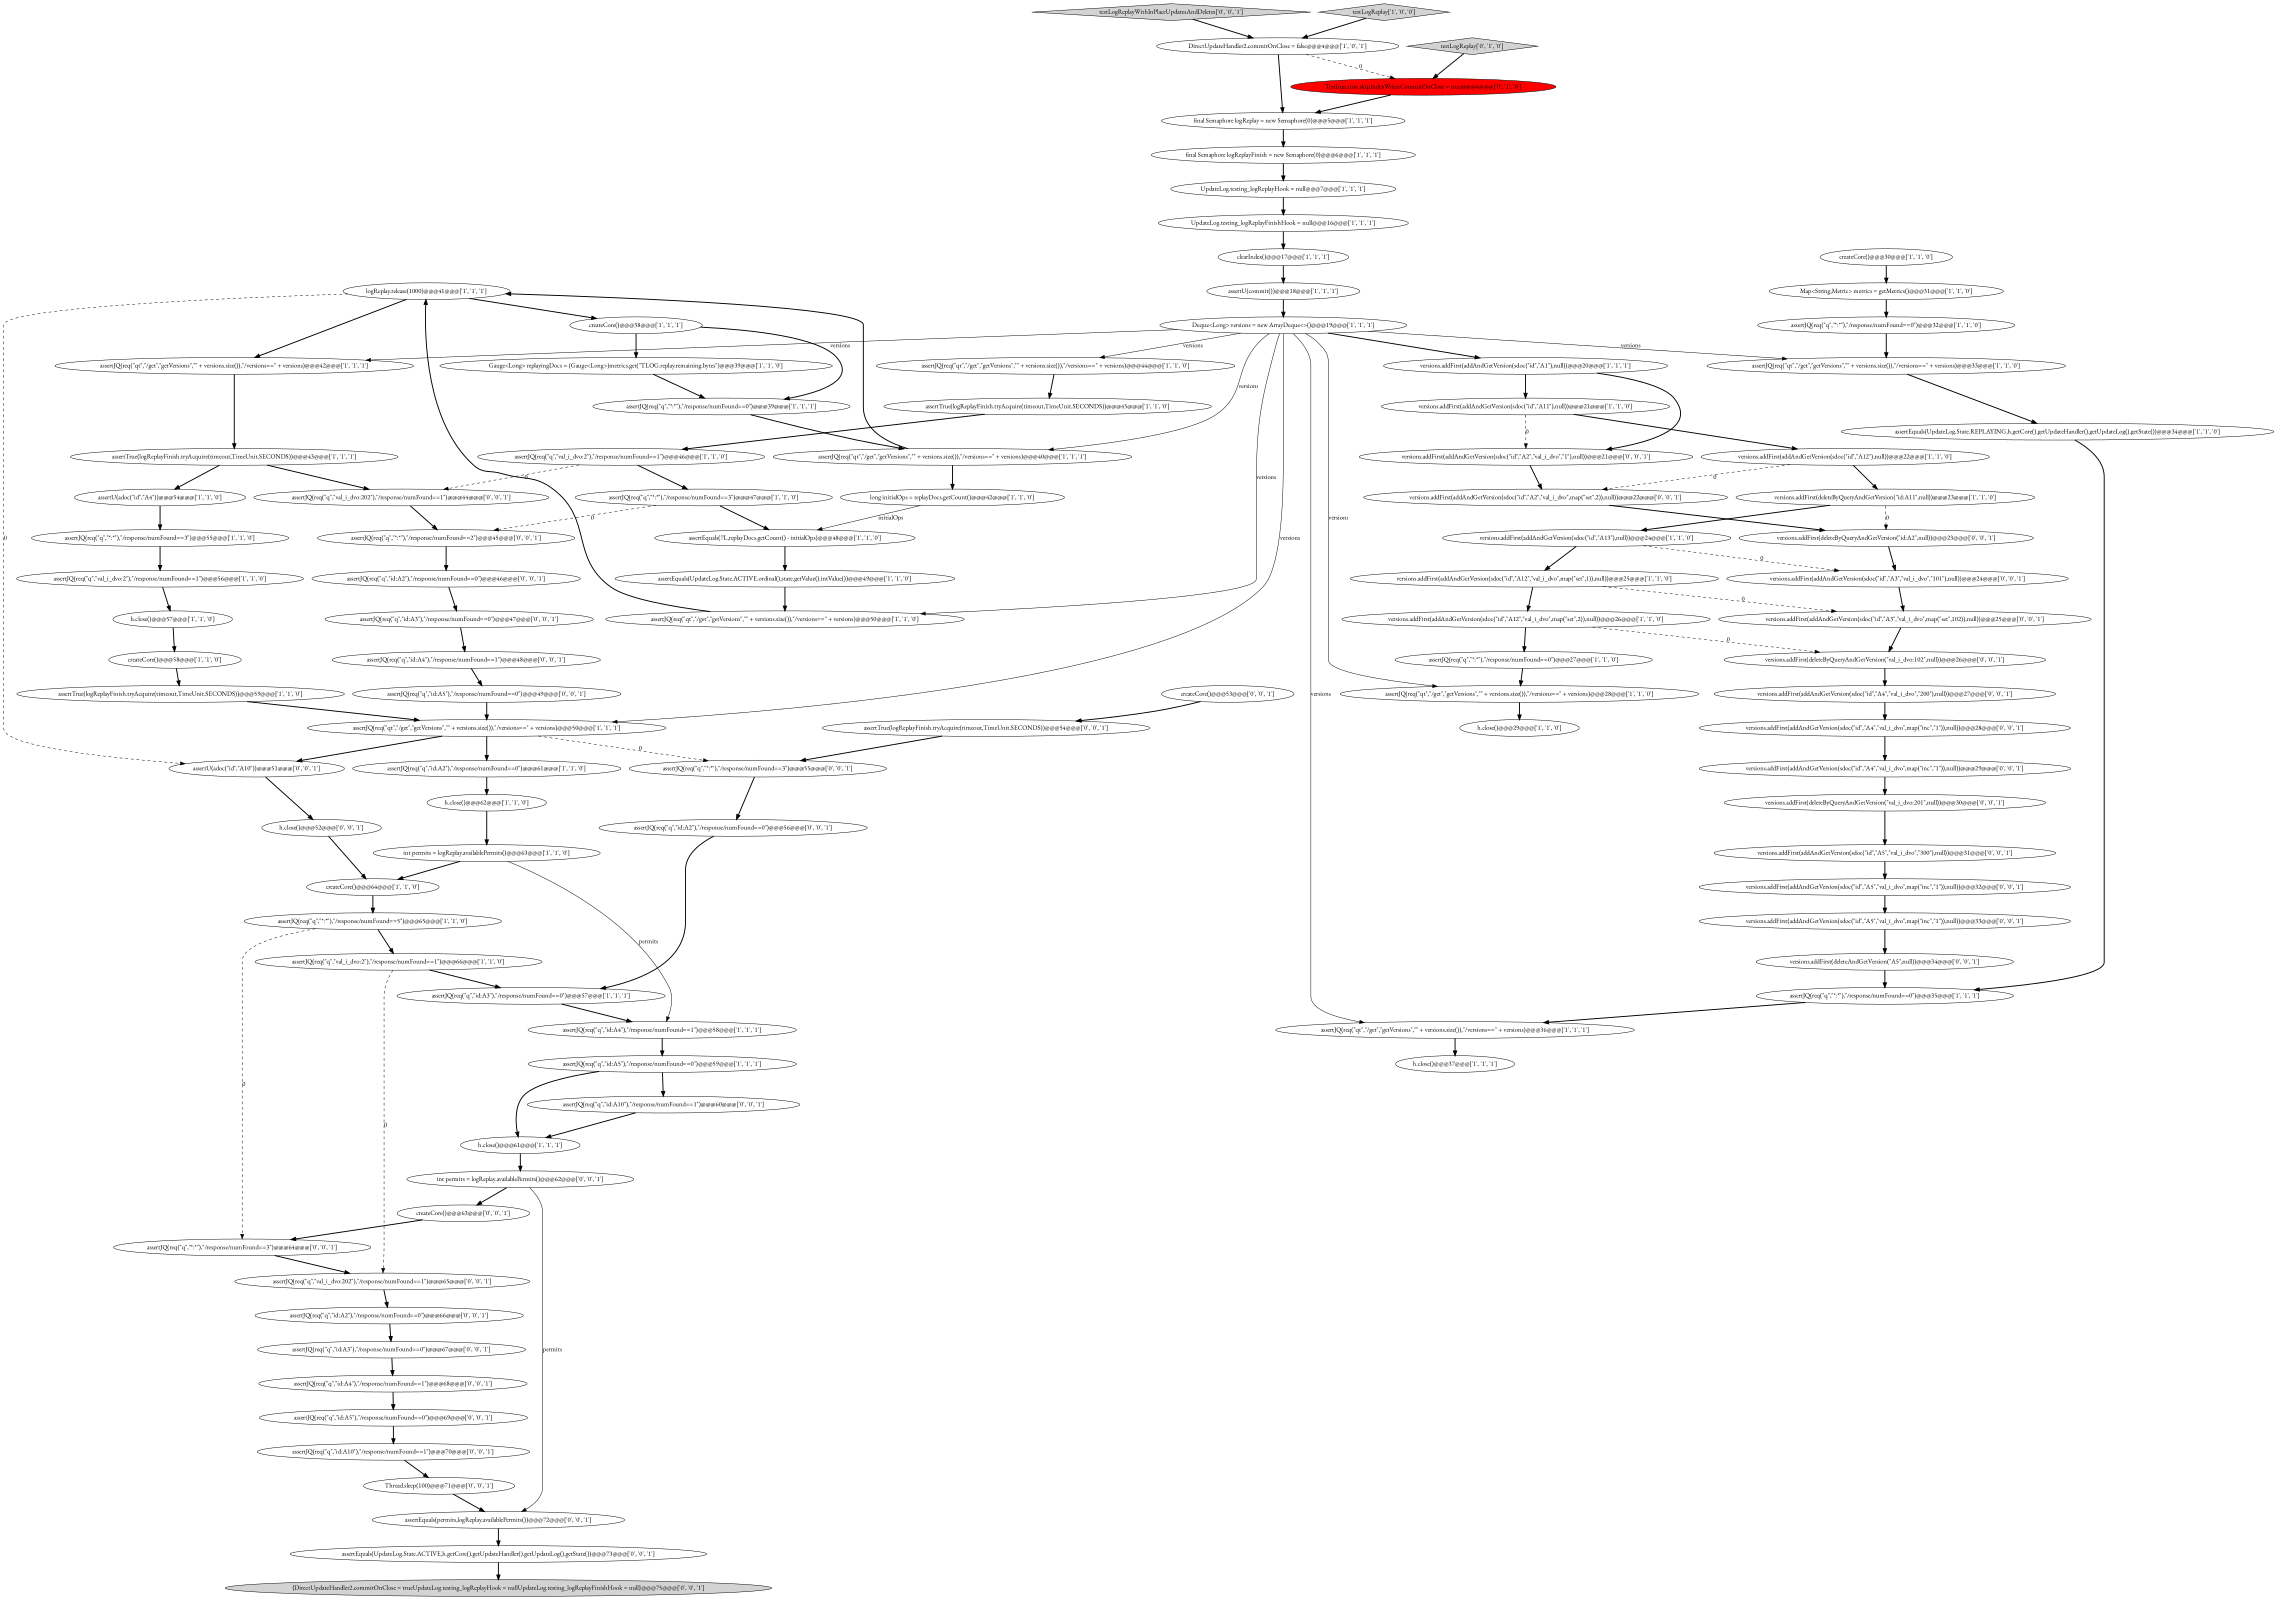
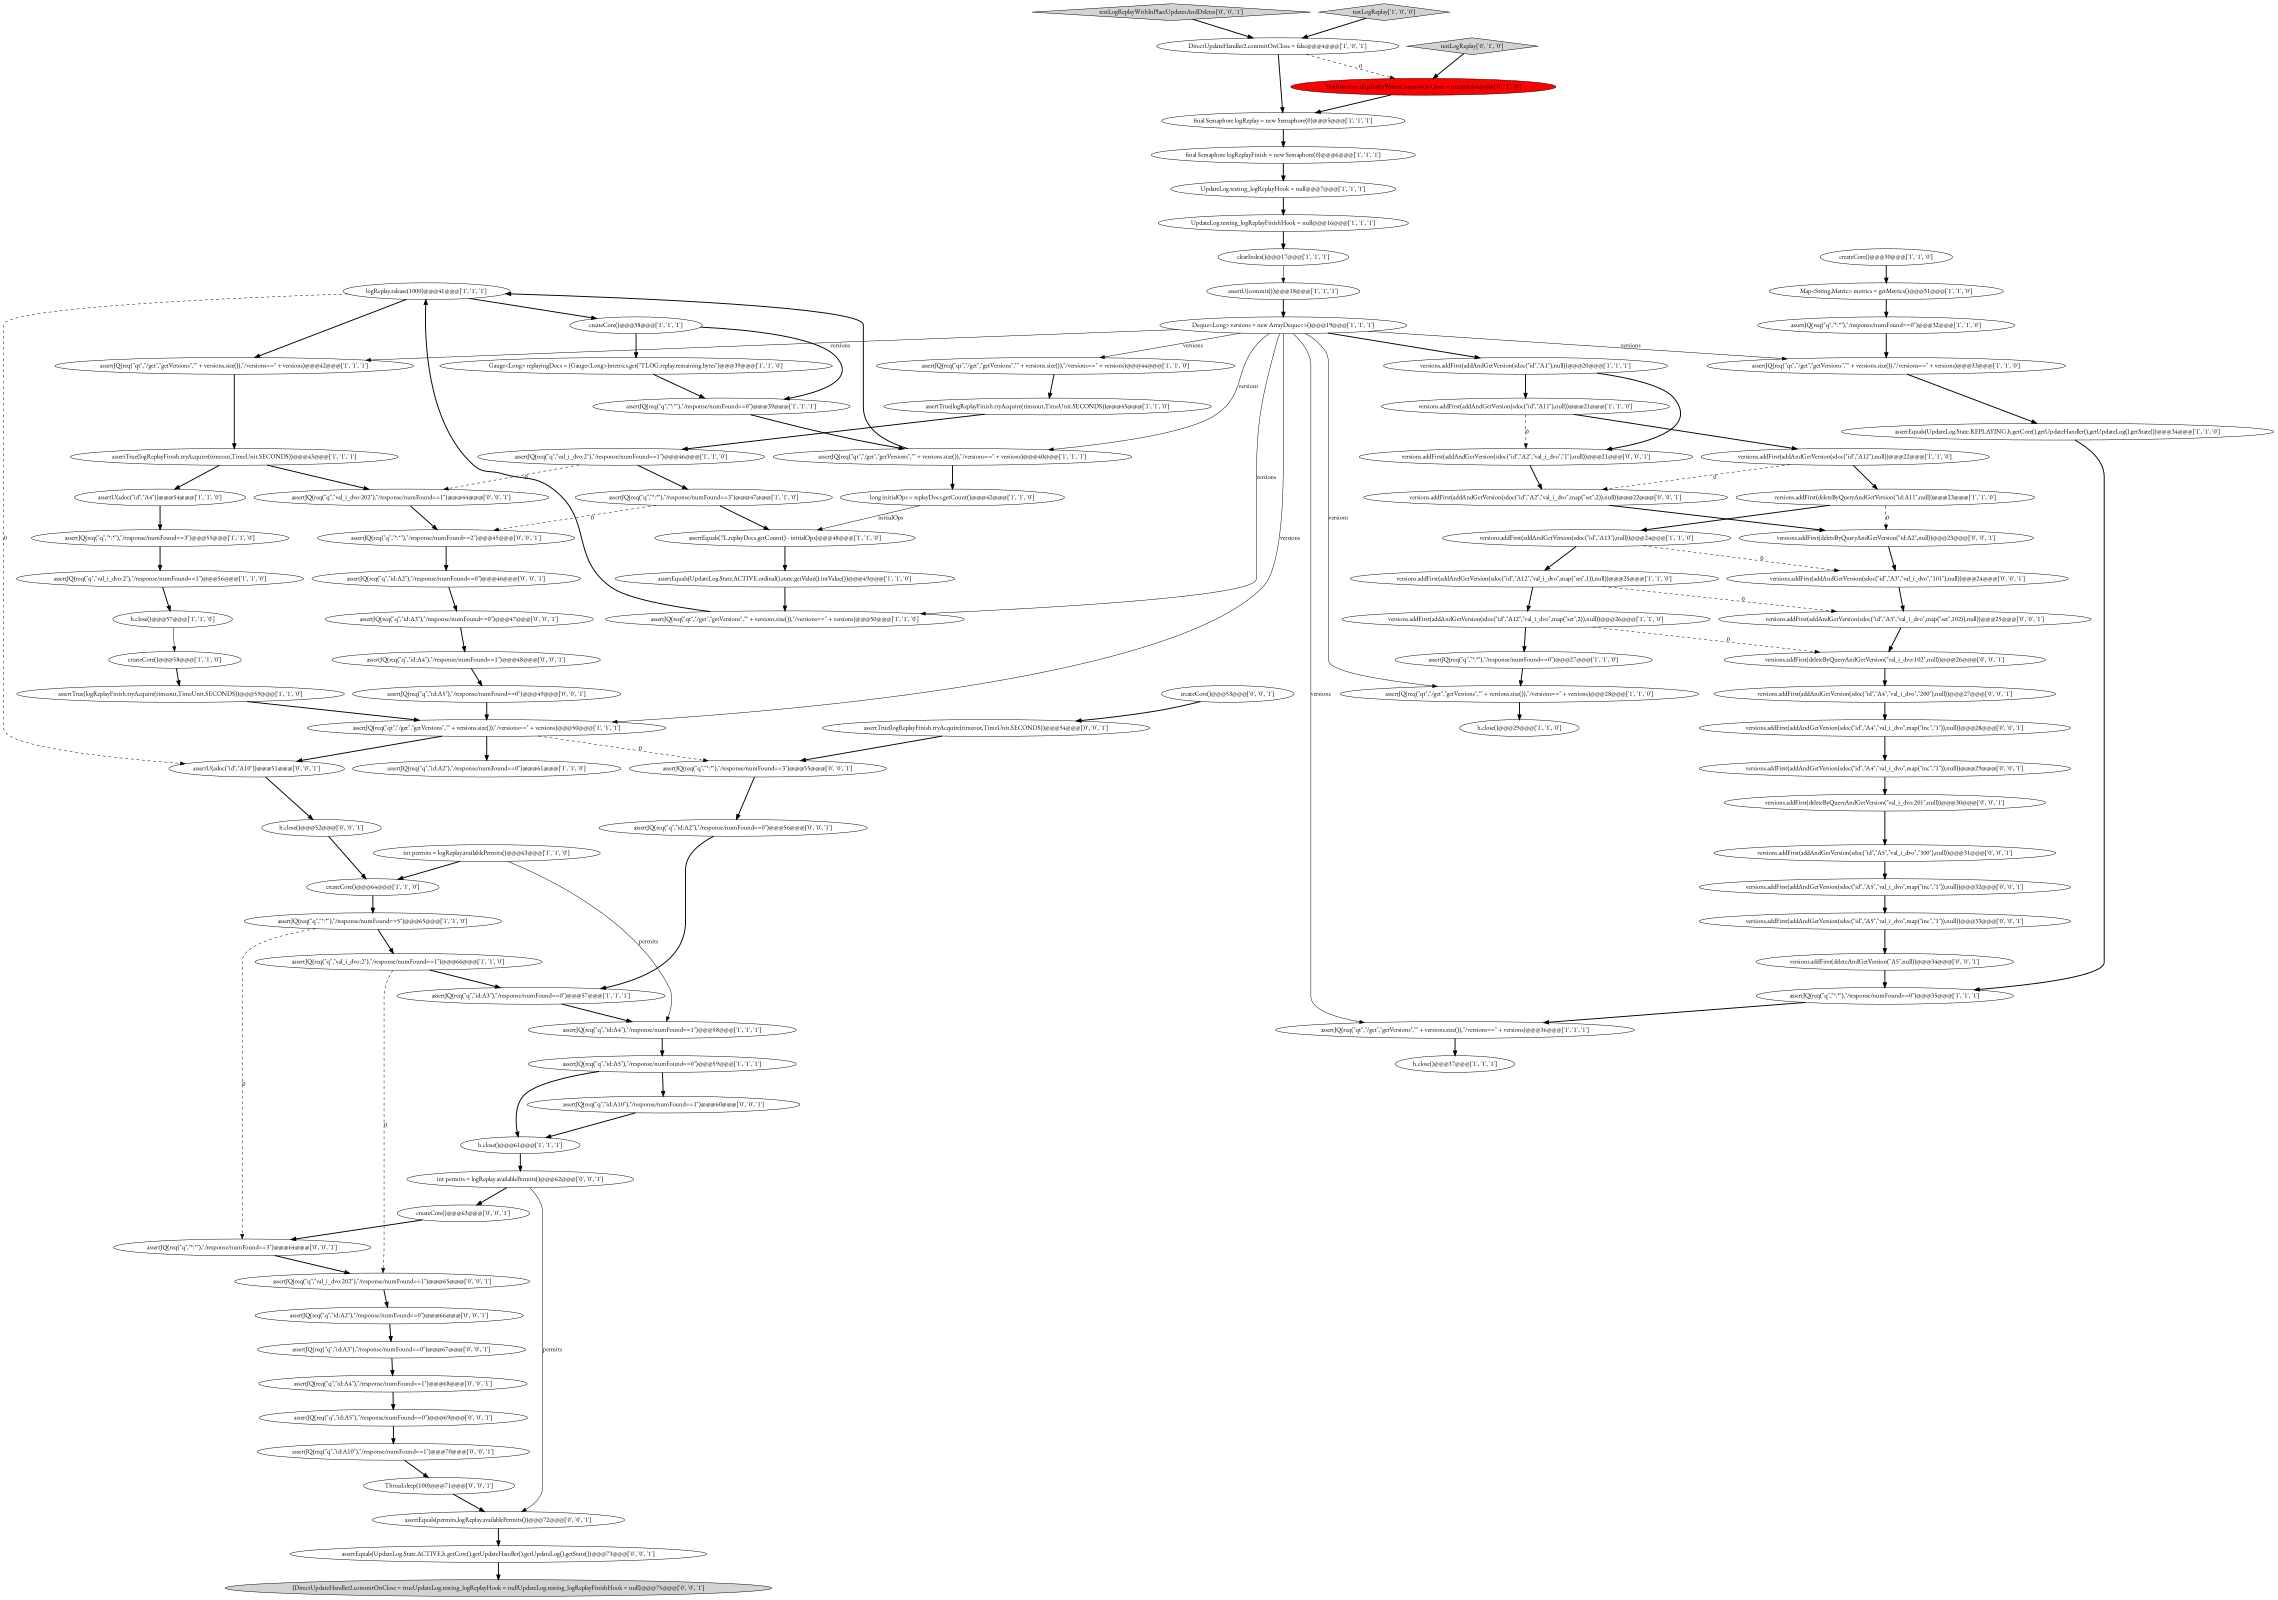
edge "clearIndex()@@@17@@@['1', '1', '1']" -> "assertU(commit())@@@18@@@['1', '1', '1']": style bold -> solid
edge "h.close()@@@57@@@['1', '1', '0']" -> "createCore()@@@58@@@['1', '1', '0']": style bold -> solid
node "h.close()@@@62@@@['1', '1', '0']": removed
